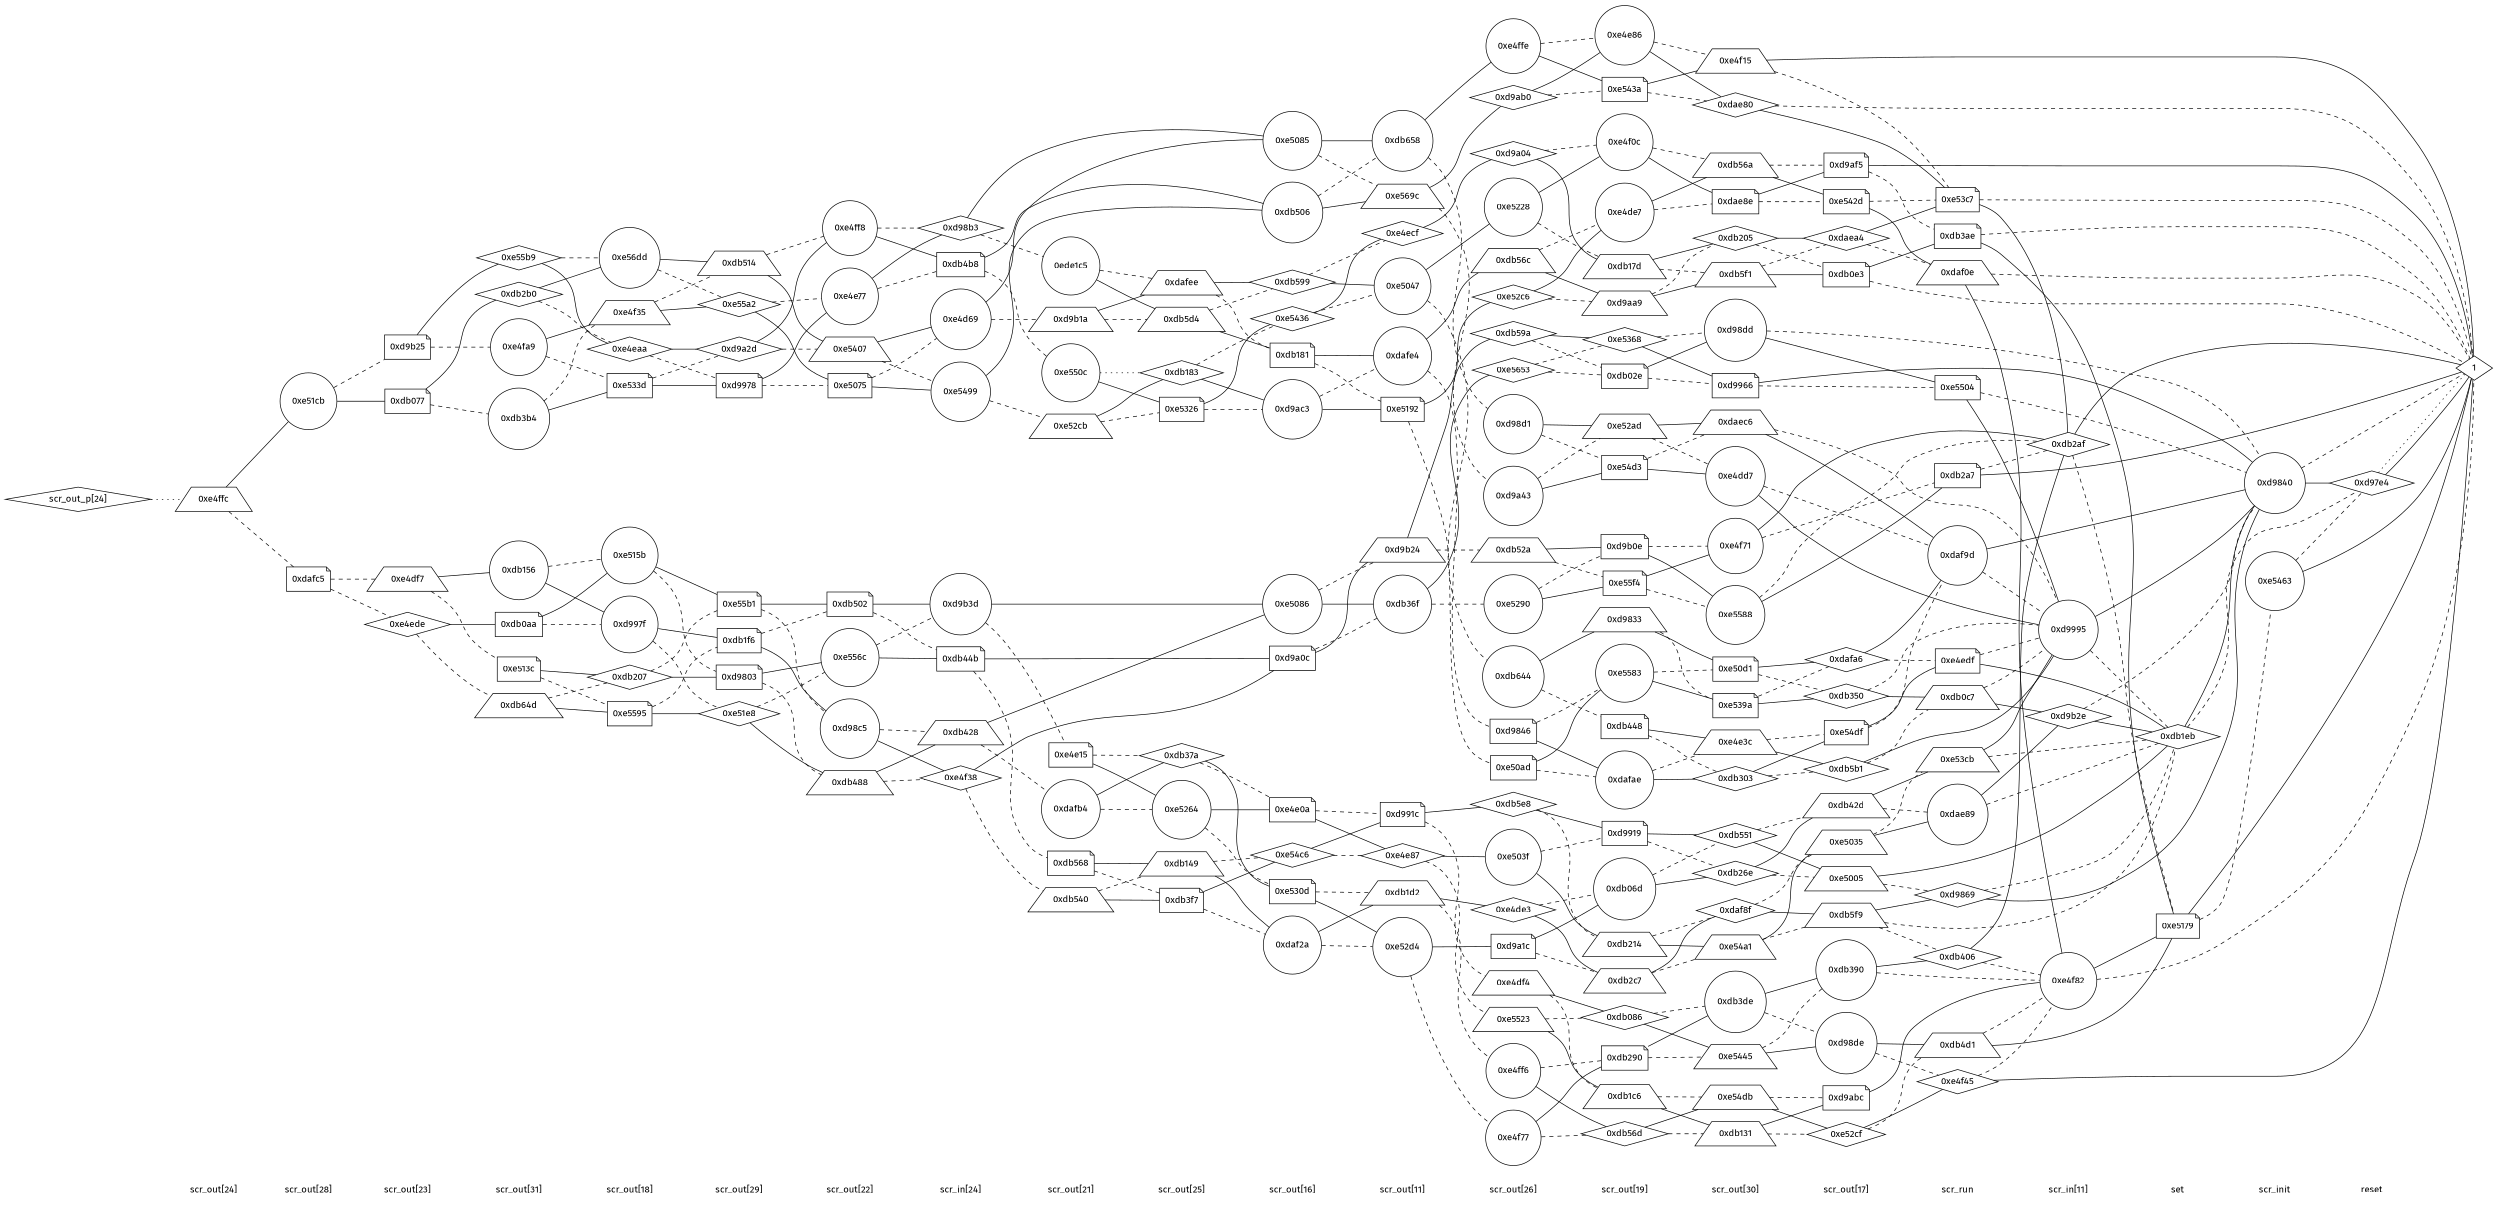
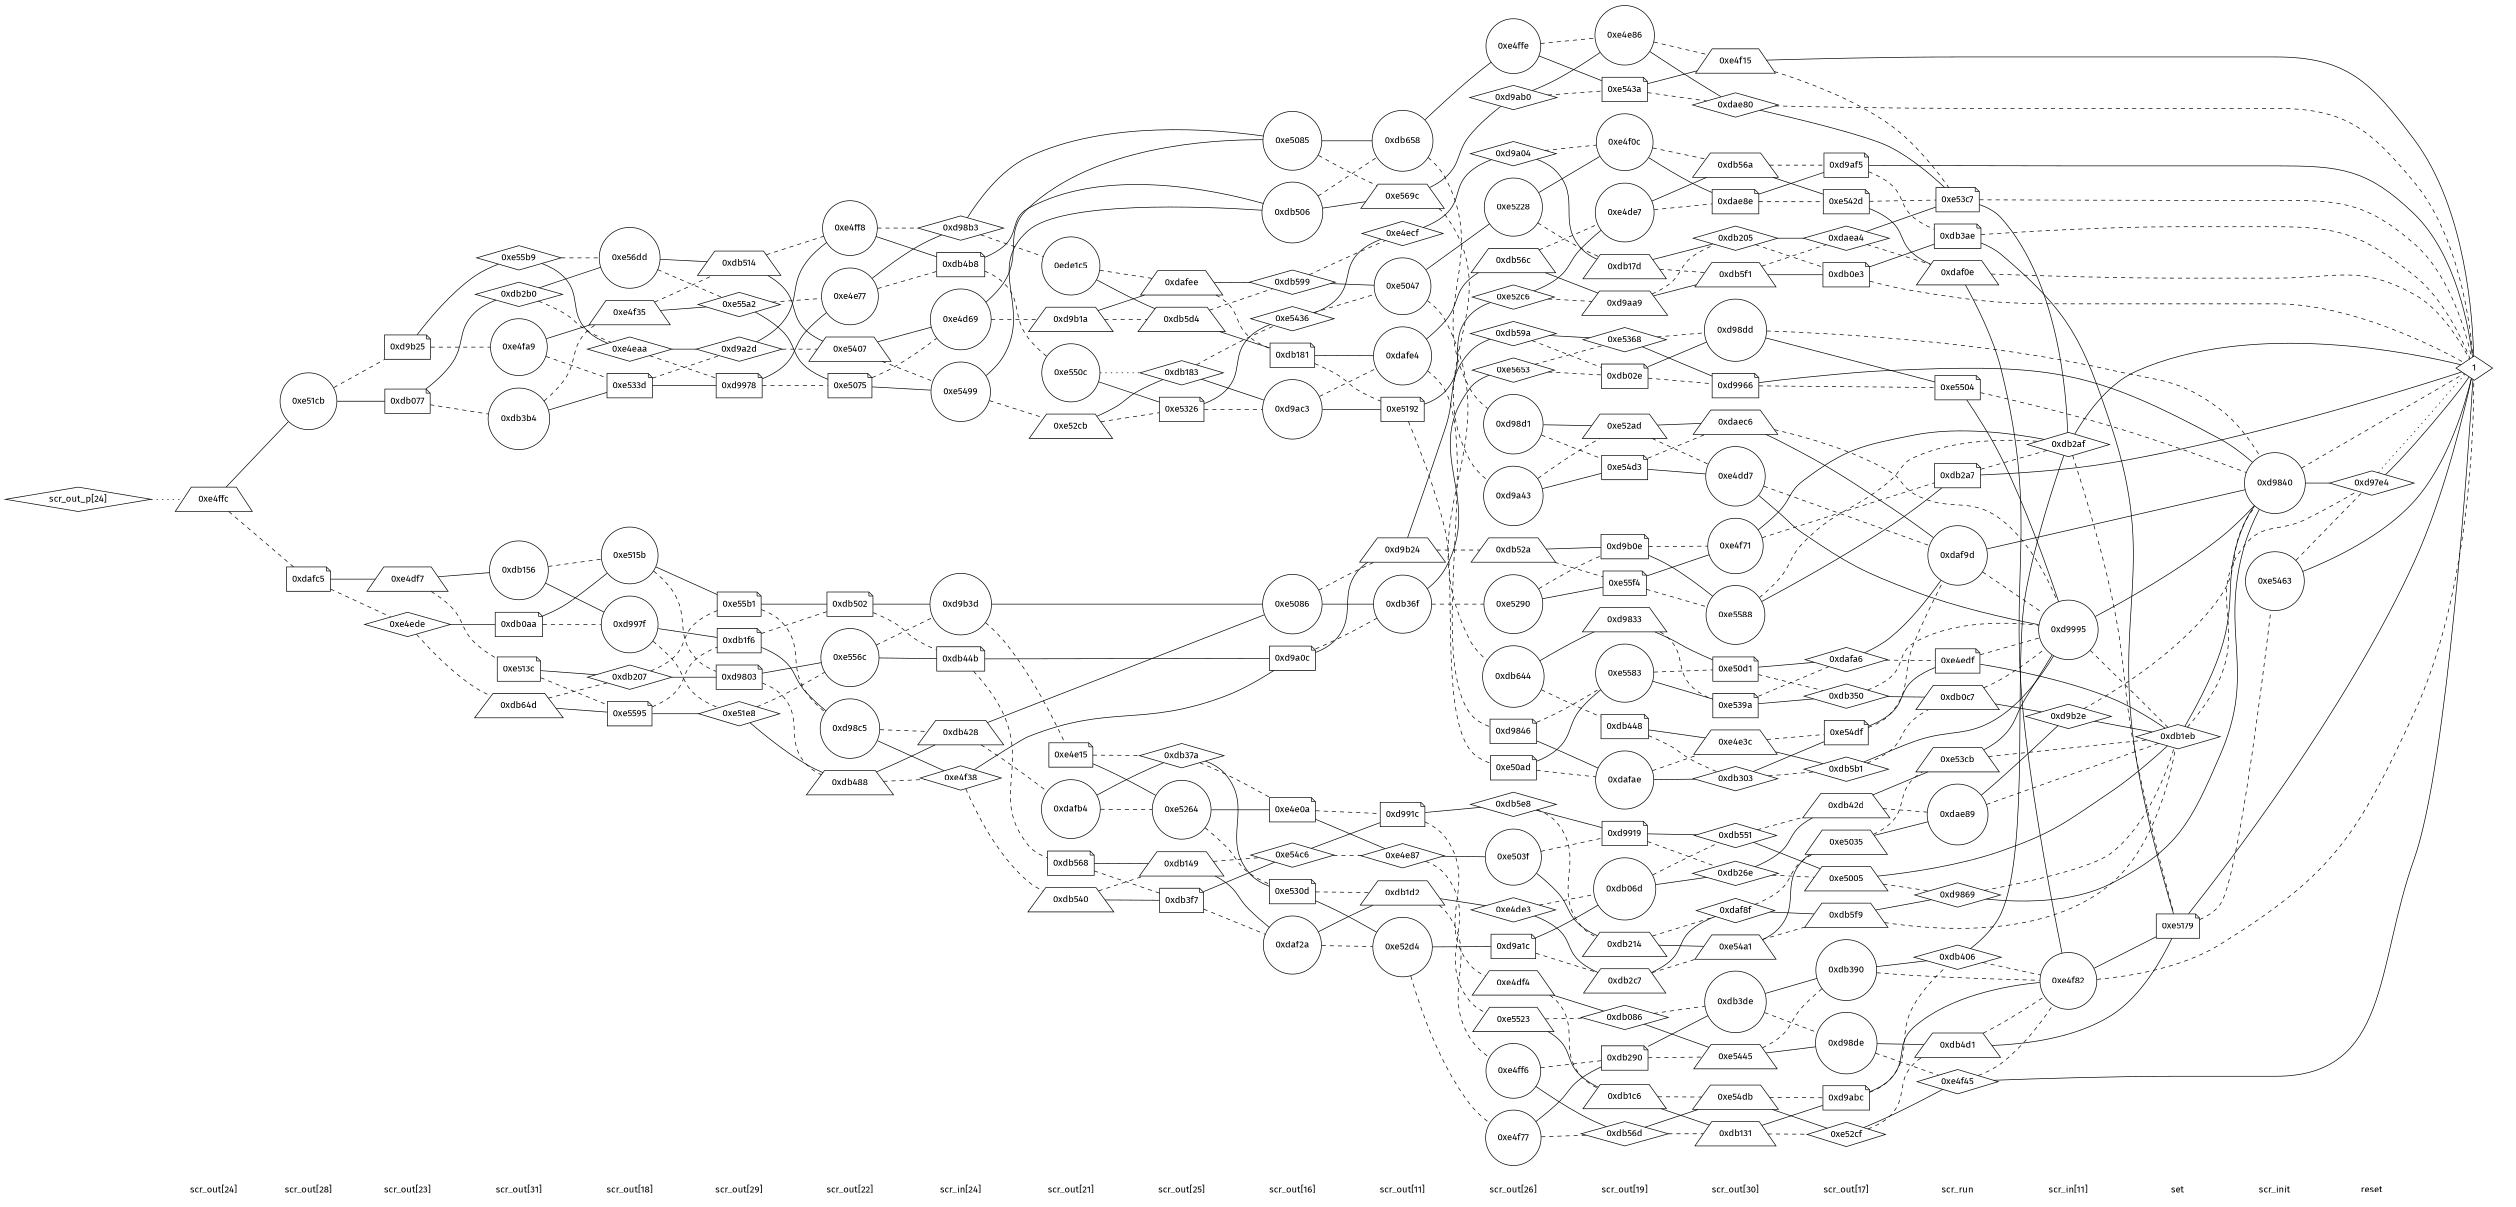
edge "0xdafc5" -- "0xe4df7": style dashed -> solid
edge "0xdb5f9" -- "0xdb406": now "0xd9abc" -- "0xdb406"
